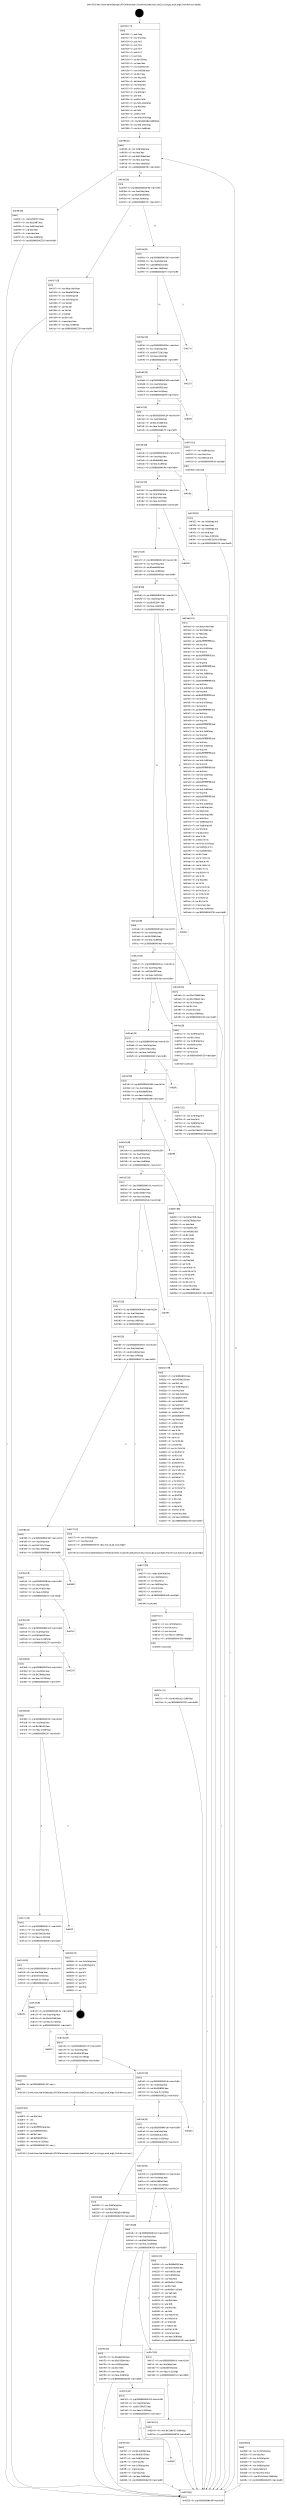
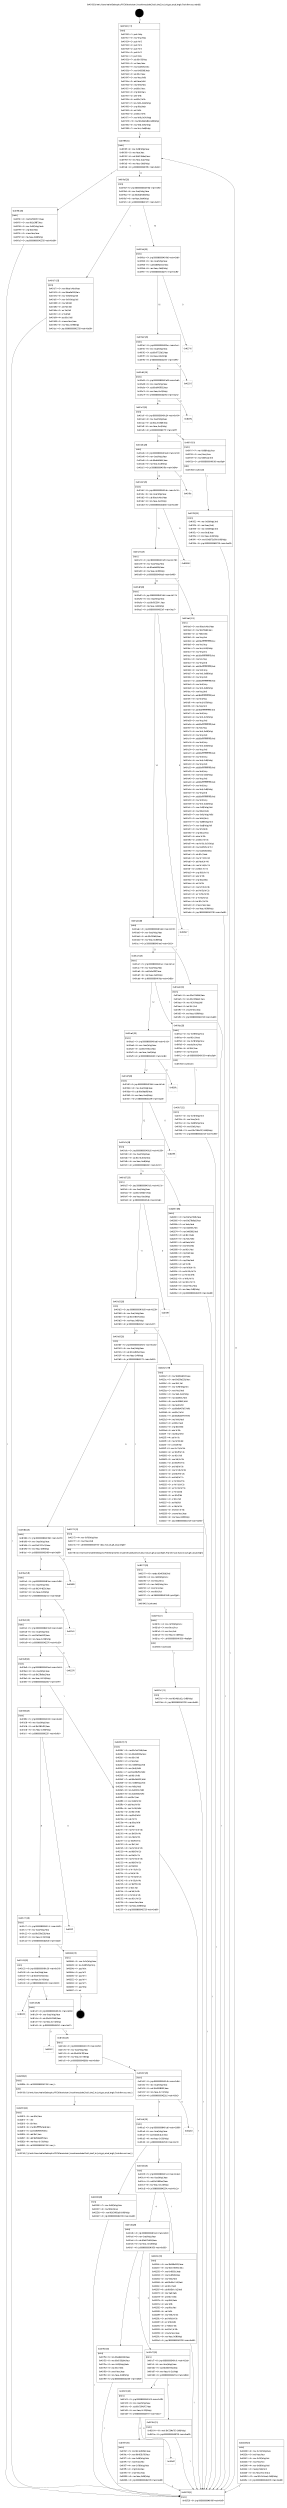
node "0x4020b7 [173]": added
edge "0x401f50 [30]" -> "0x401d13 [28]": now "0x401cf7 [28]" -> "0x401d13 [28]"
